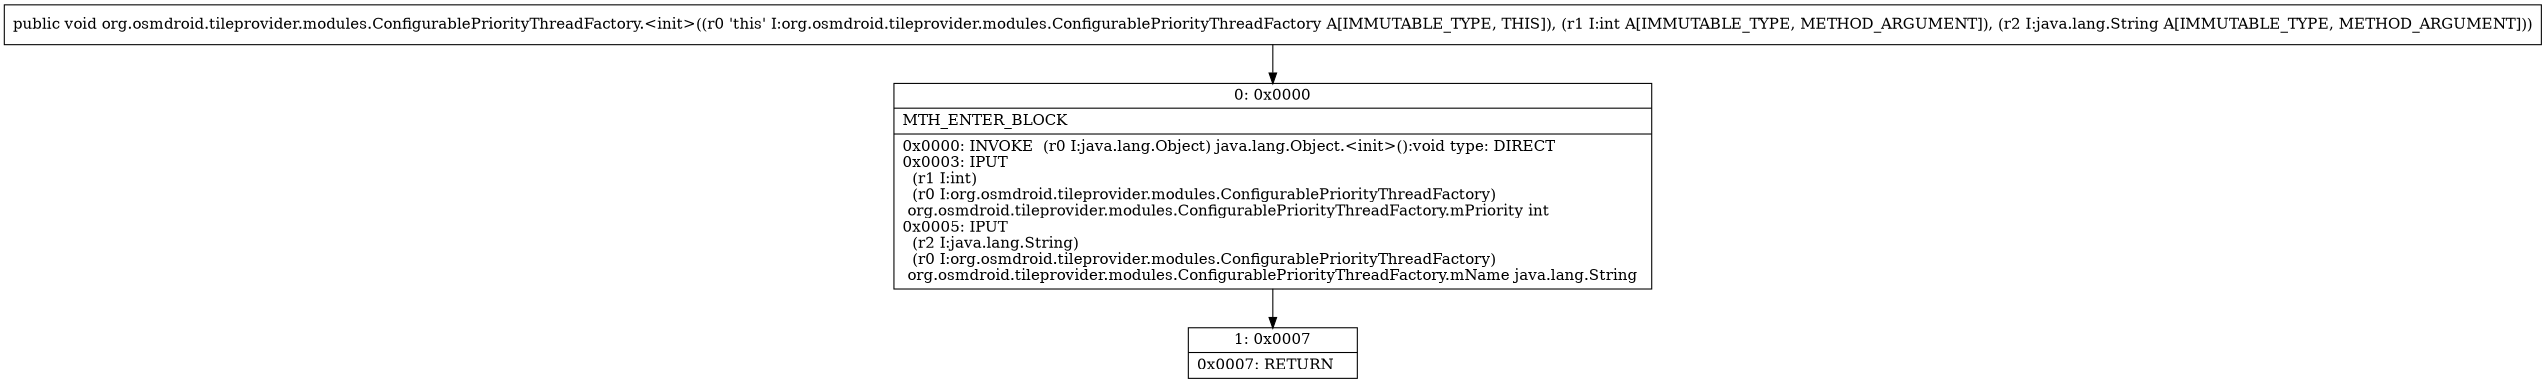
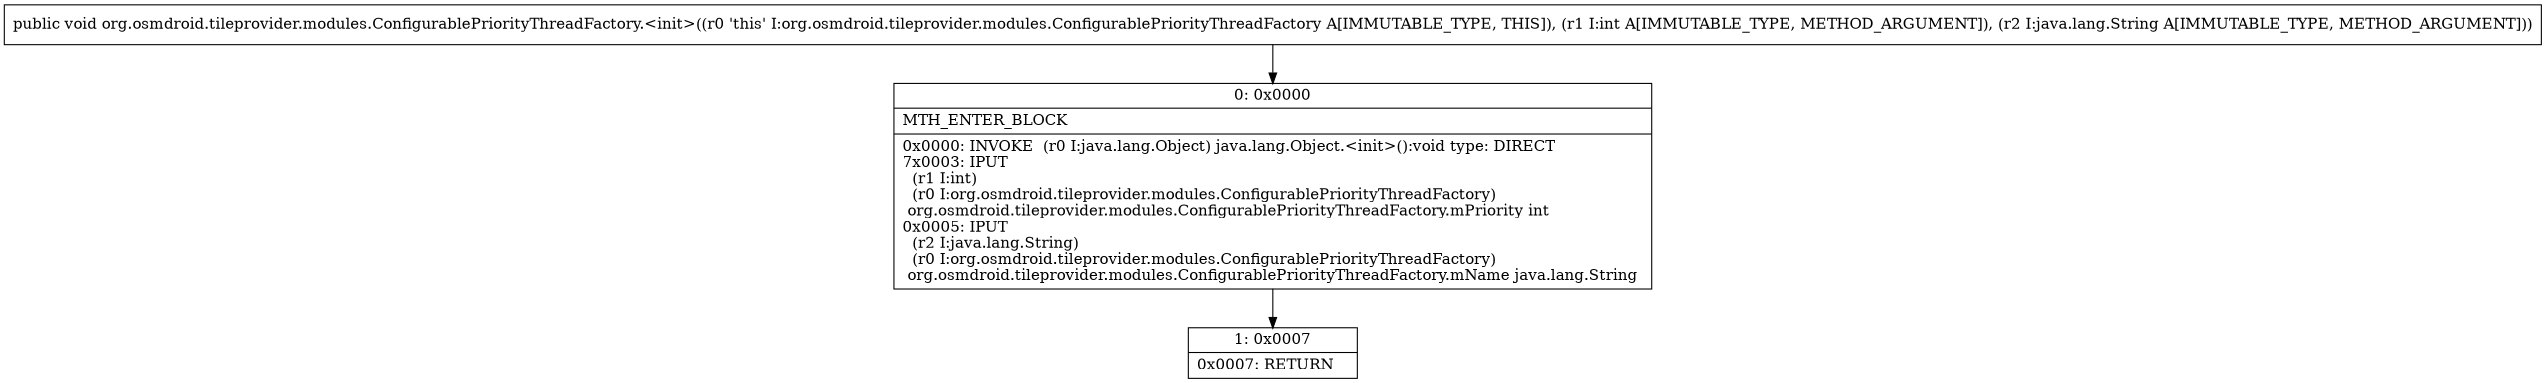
node "0: 0x0000": text "0x0003: IPUT" -> "7x0003: IPUT"
